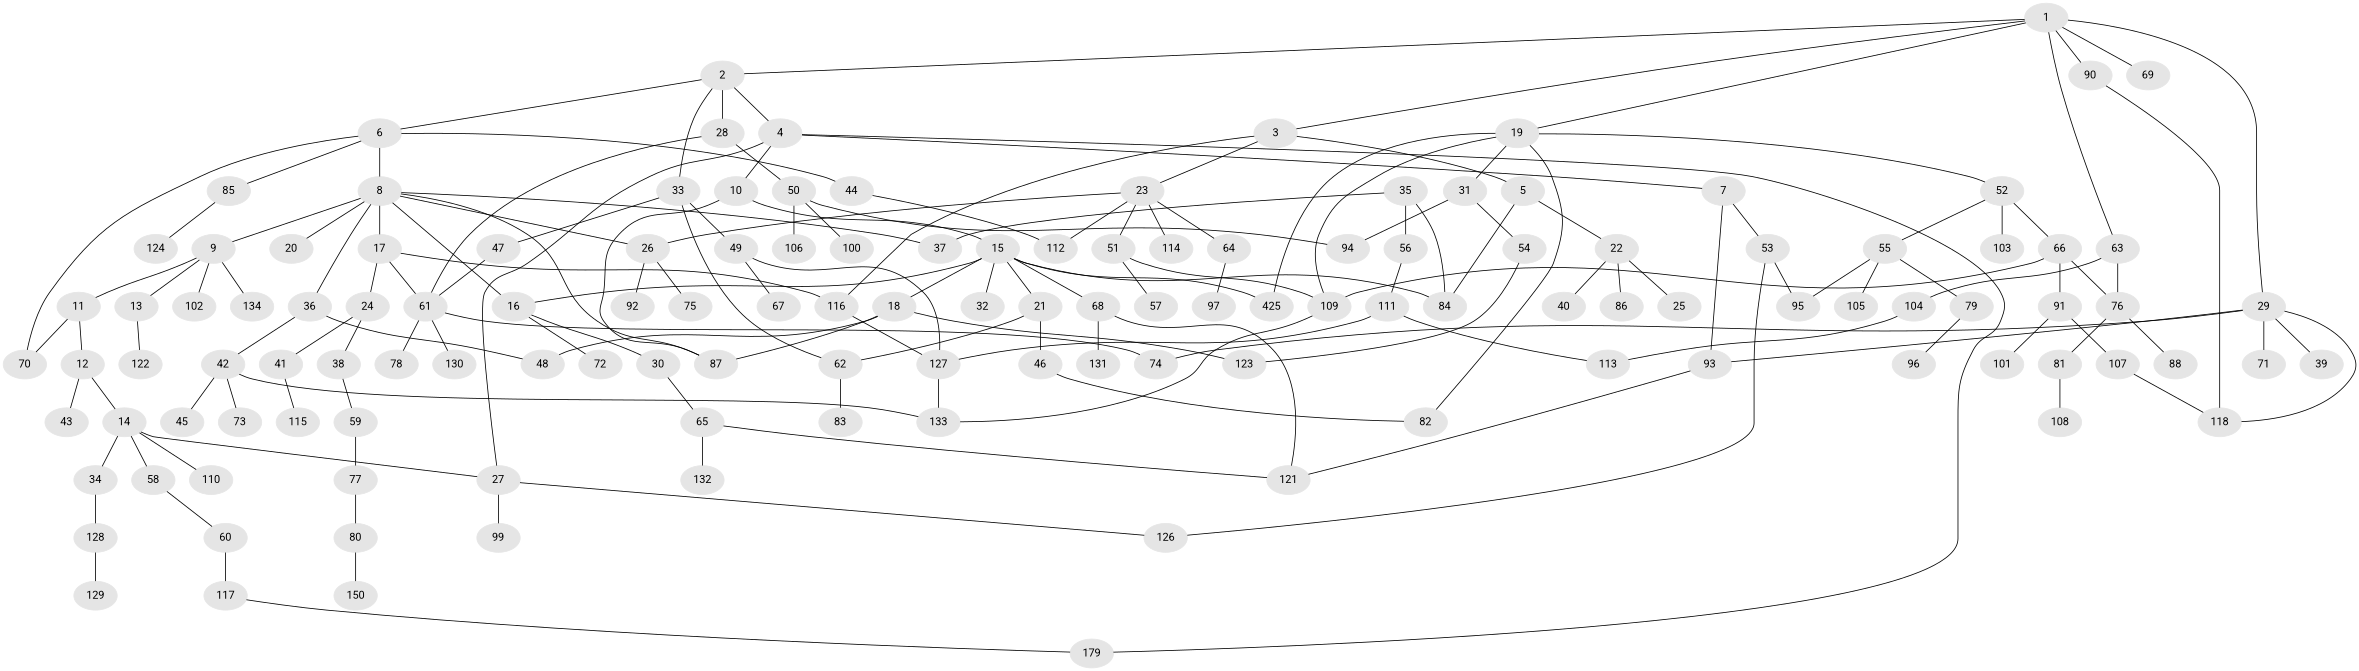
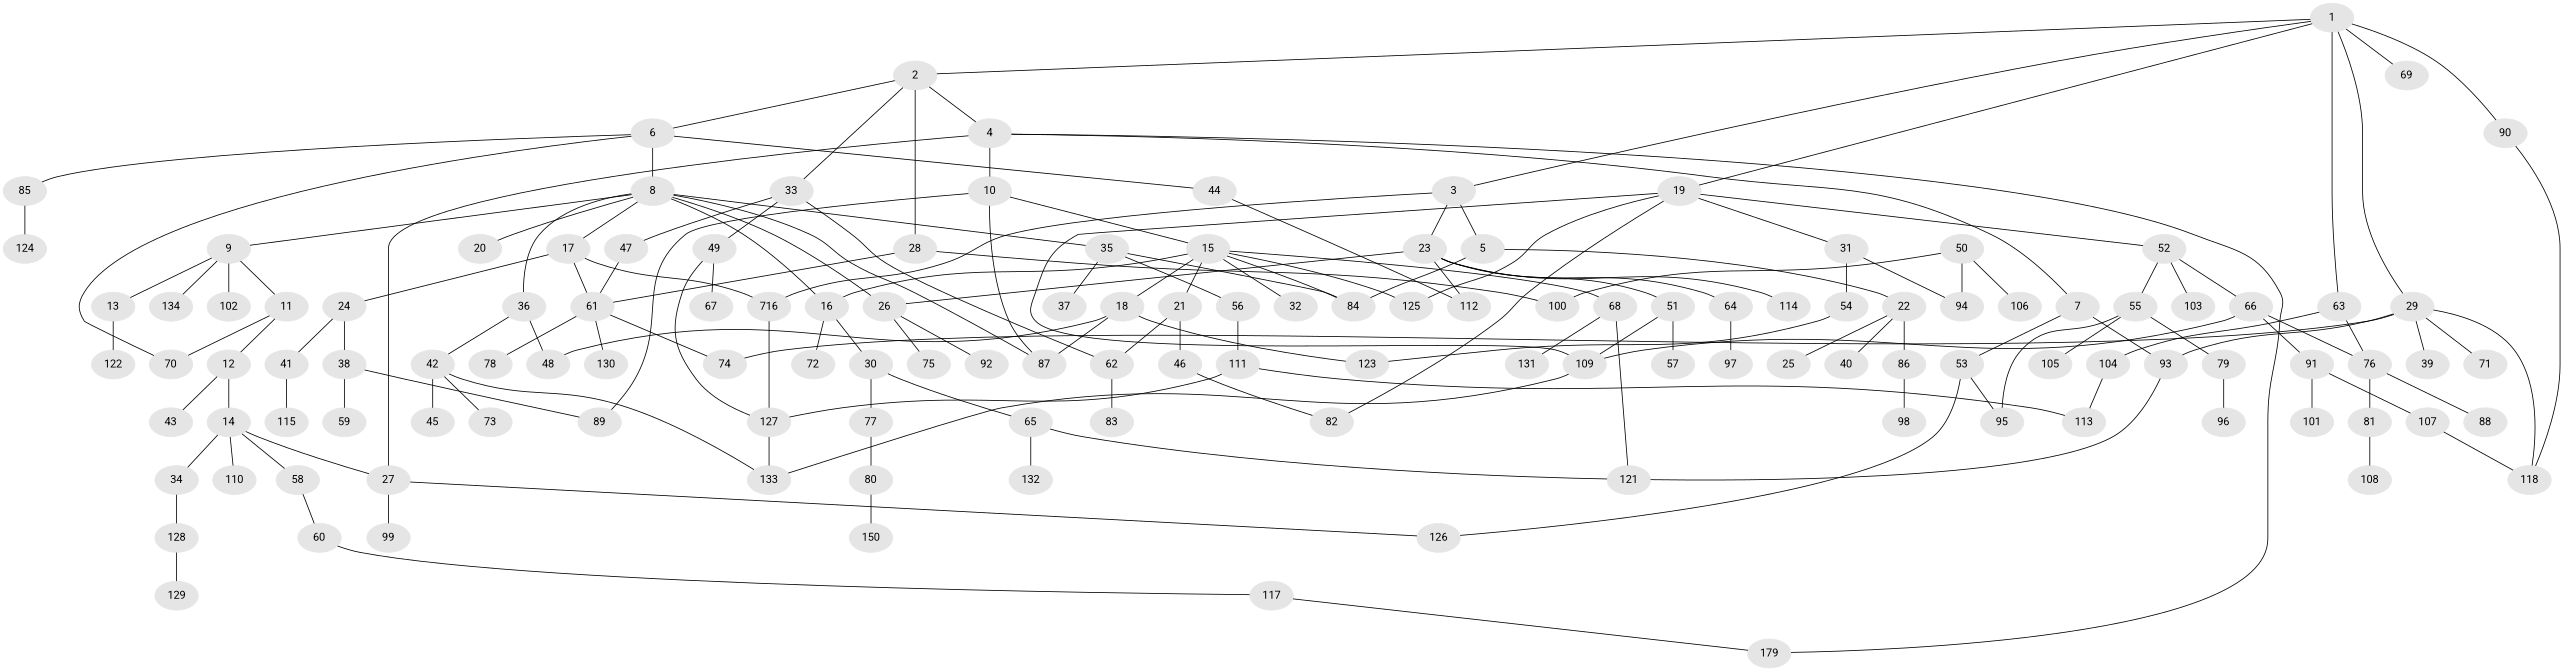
edge "28" -- "50": now "28" -- "100"
edge "8" -- "37": now "8" -- "35"
node "116": label "116" -> "716"
node "425": label "425" -> "125"
node "89": added
node "98": added
edge "59" -- "77": now "30" -- "77"
